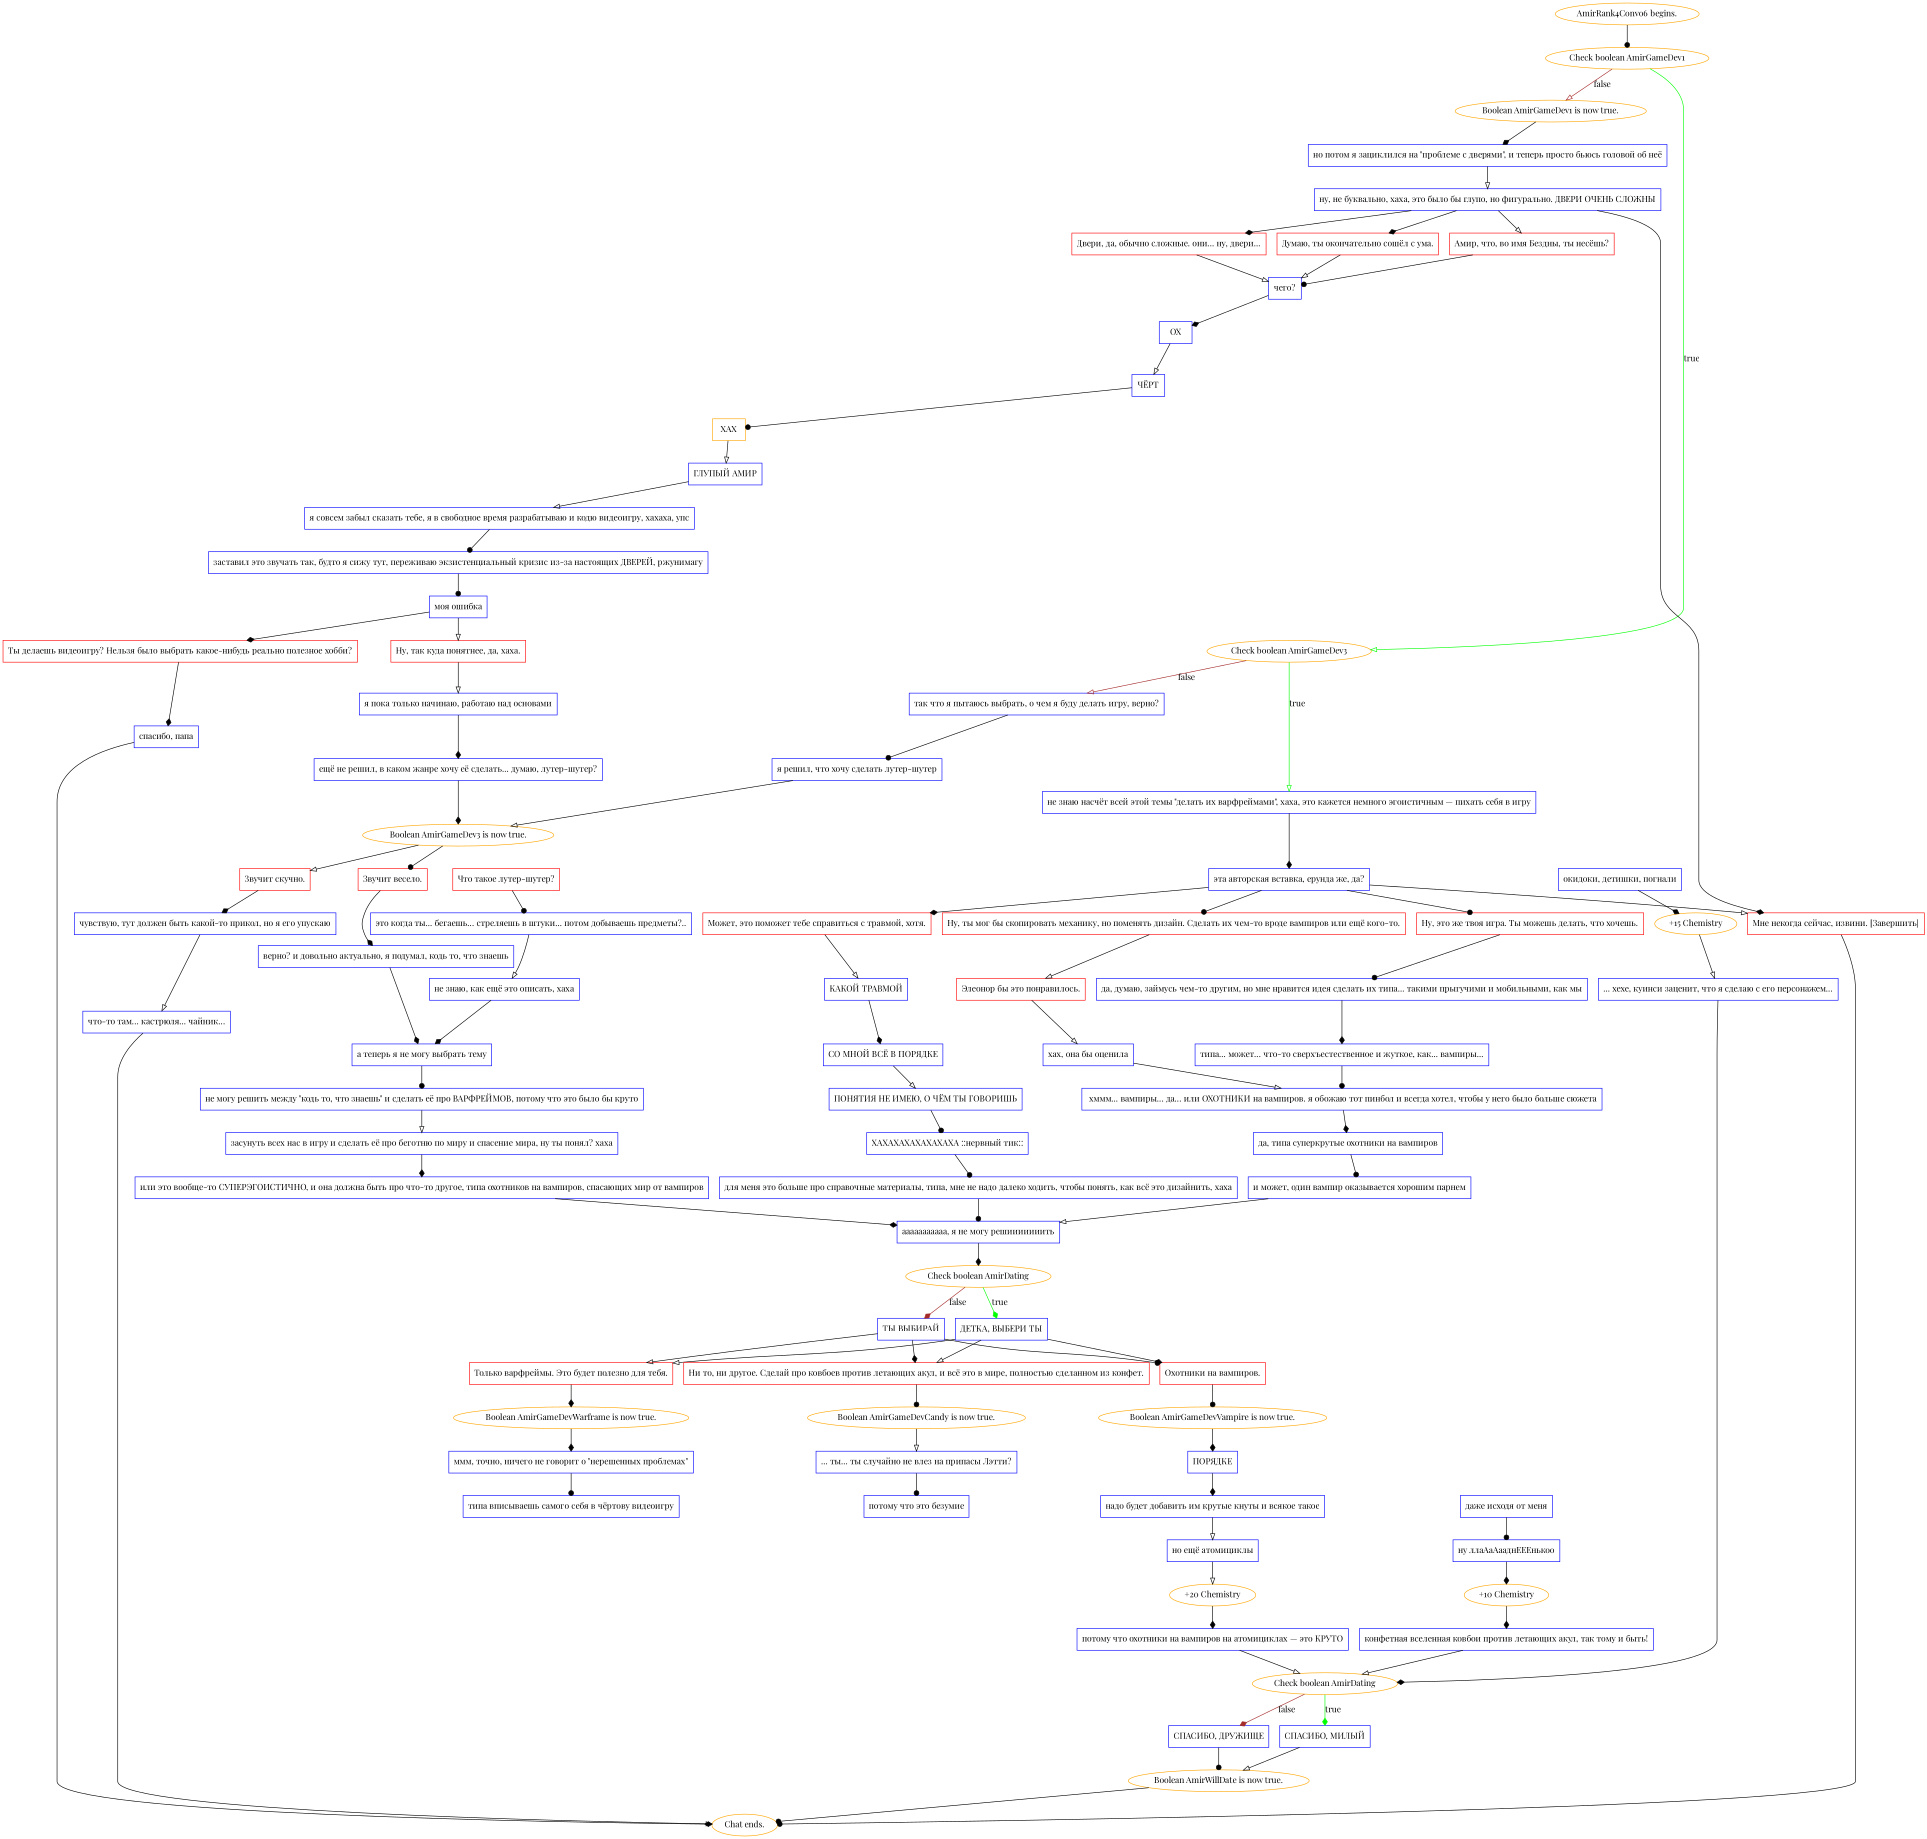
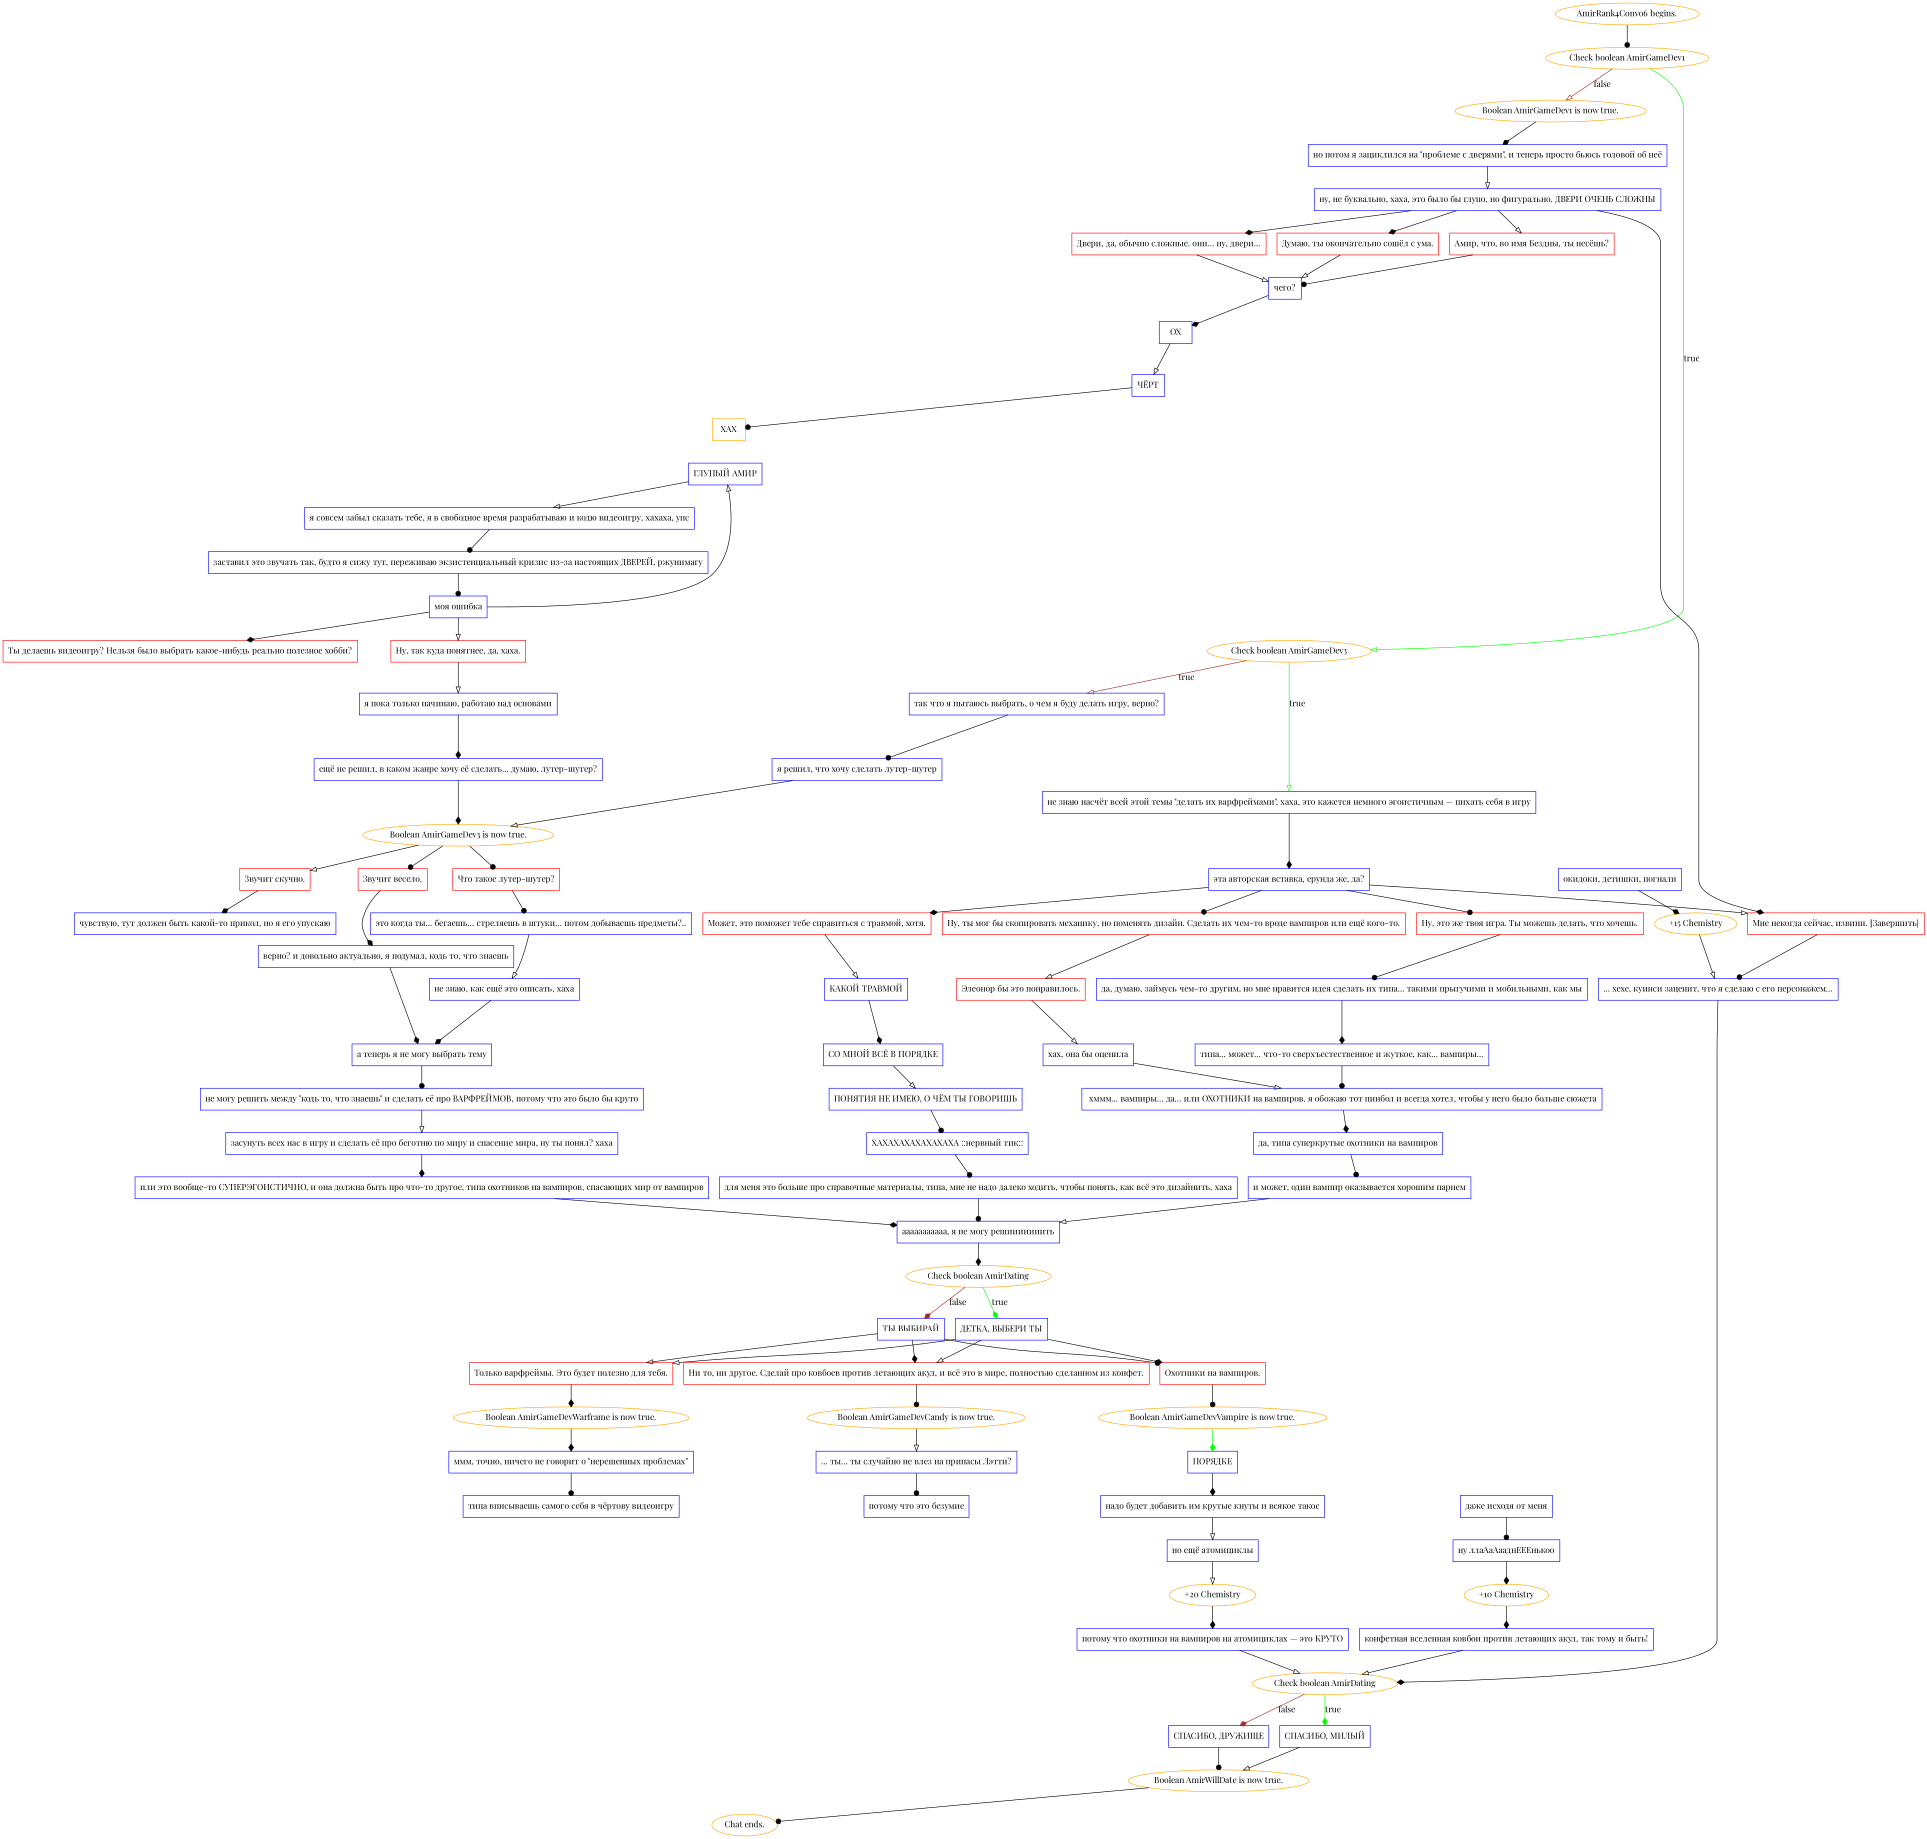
edge "ХАХ" -> "ГЛУПЫЙ АМИР": now "моя ошибка" -> "ГЛУПЫЙ АМИР"
edge "Check boolean AmirGameDev3" -> "так что я пытаюсь выбрать, о чем я буду делать игру, верно?": label "false" -> "true"
node "спасибо, папа": removed
edge "Boolean AmirGameDev3 is now true." -> "Что такое лутер-шутер?": added
node "что-то там... кастрюля... чайник...": removed
edge "Boolean AmirGameDevVampire is now true." -> "ПОРЯДКЕ": color black -> green
edge "Мне некогда сейчас, извини. [Завершить]" -> "Chat ends.": now "Мне некогда сейчас, извини. [Завершить]" -> "... хехе, куинси заценит, что я сделаю с его персонажем..."
